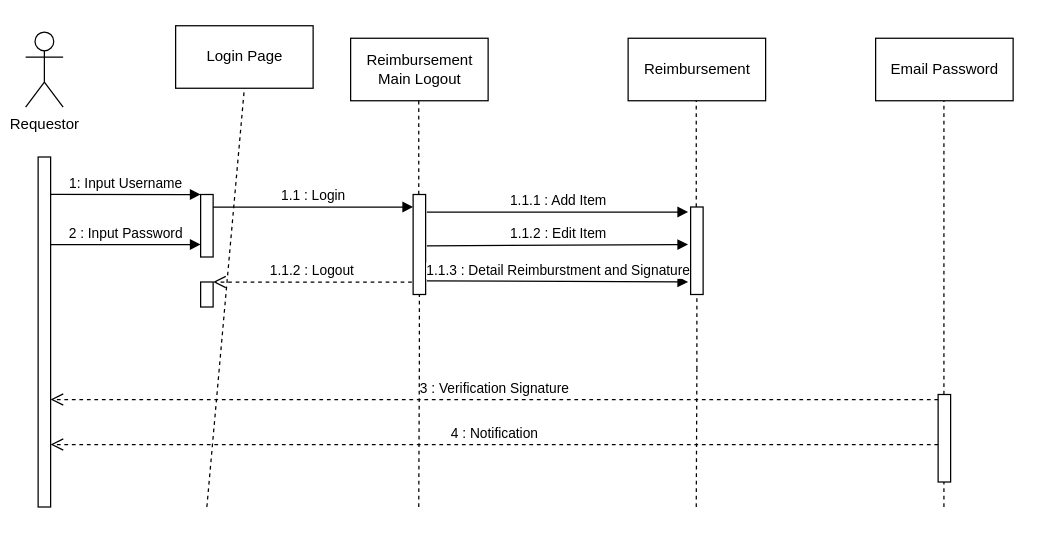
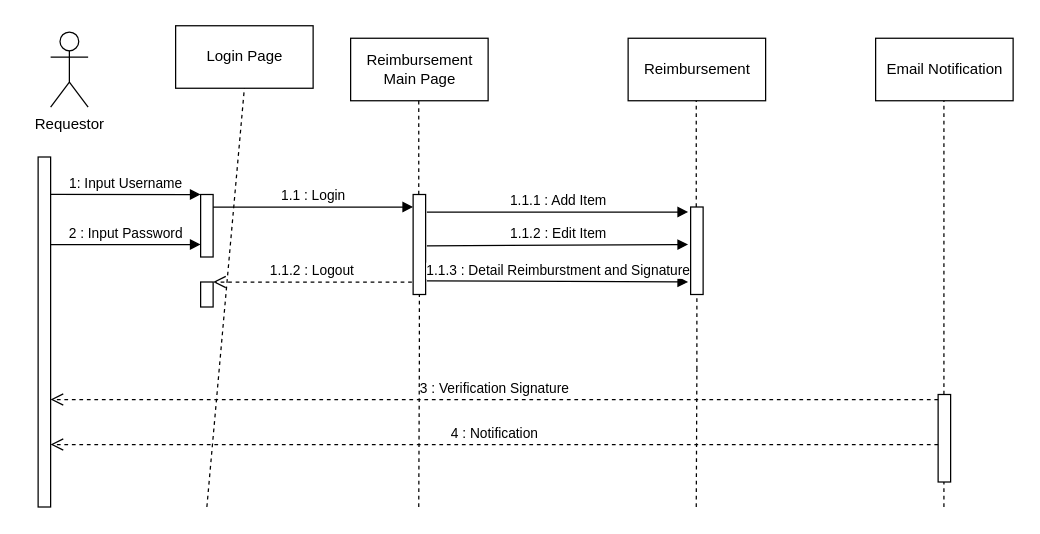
node "Requestor": moved (44, 69) -> (69, 69)
node "Reimbursement Main Logout": label "Reimbursement Main Logout" -> "Reimbursement Main Page"
node "Email Password": label "Email Password" -> "Email Notification"
